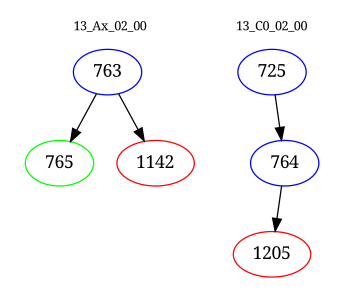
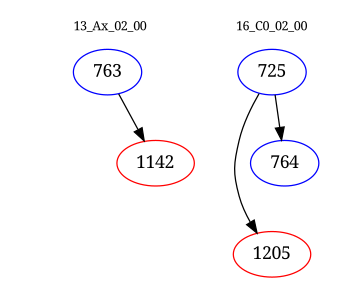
cluster "13_C0_02_00": label "13_C0_02_00" -> "16_C0_02_00"
node "765": removed
edge "764" -> "1205": now "725" -> "1205"
